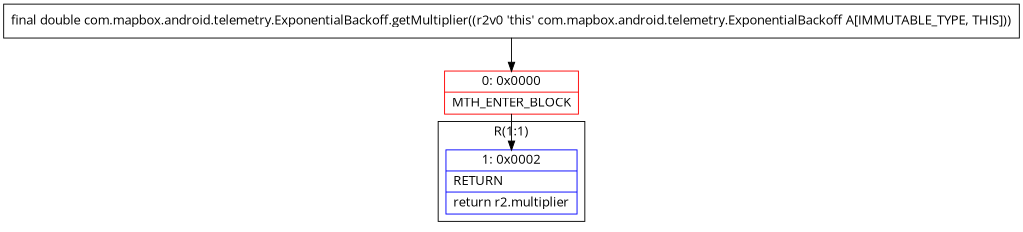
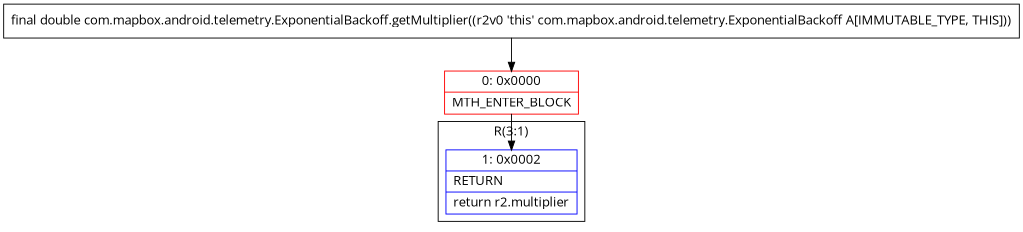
cluster "R(1:1)": label "R(1:1)" -> "R(3:1)"
